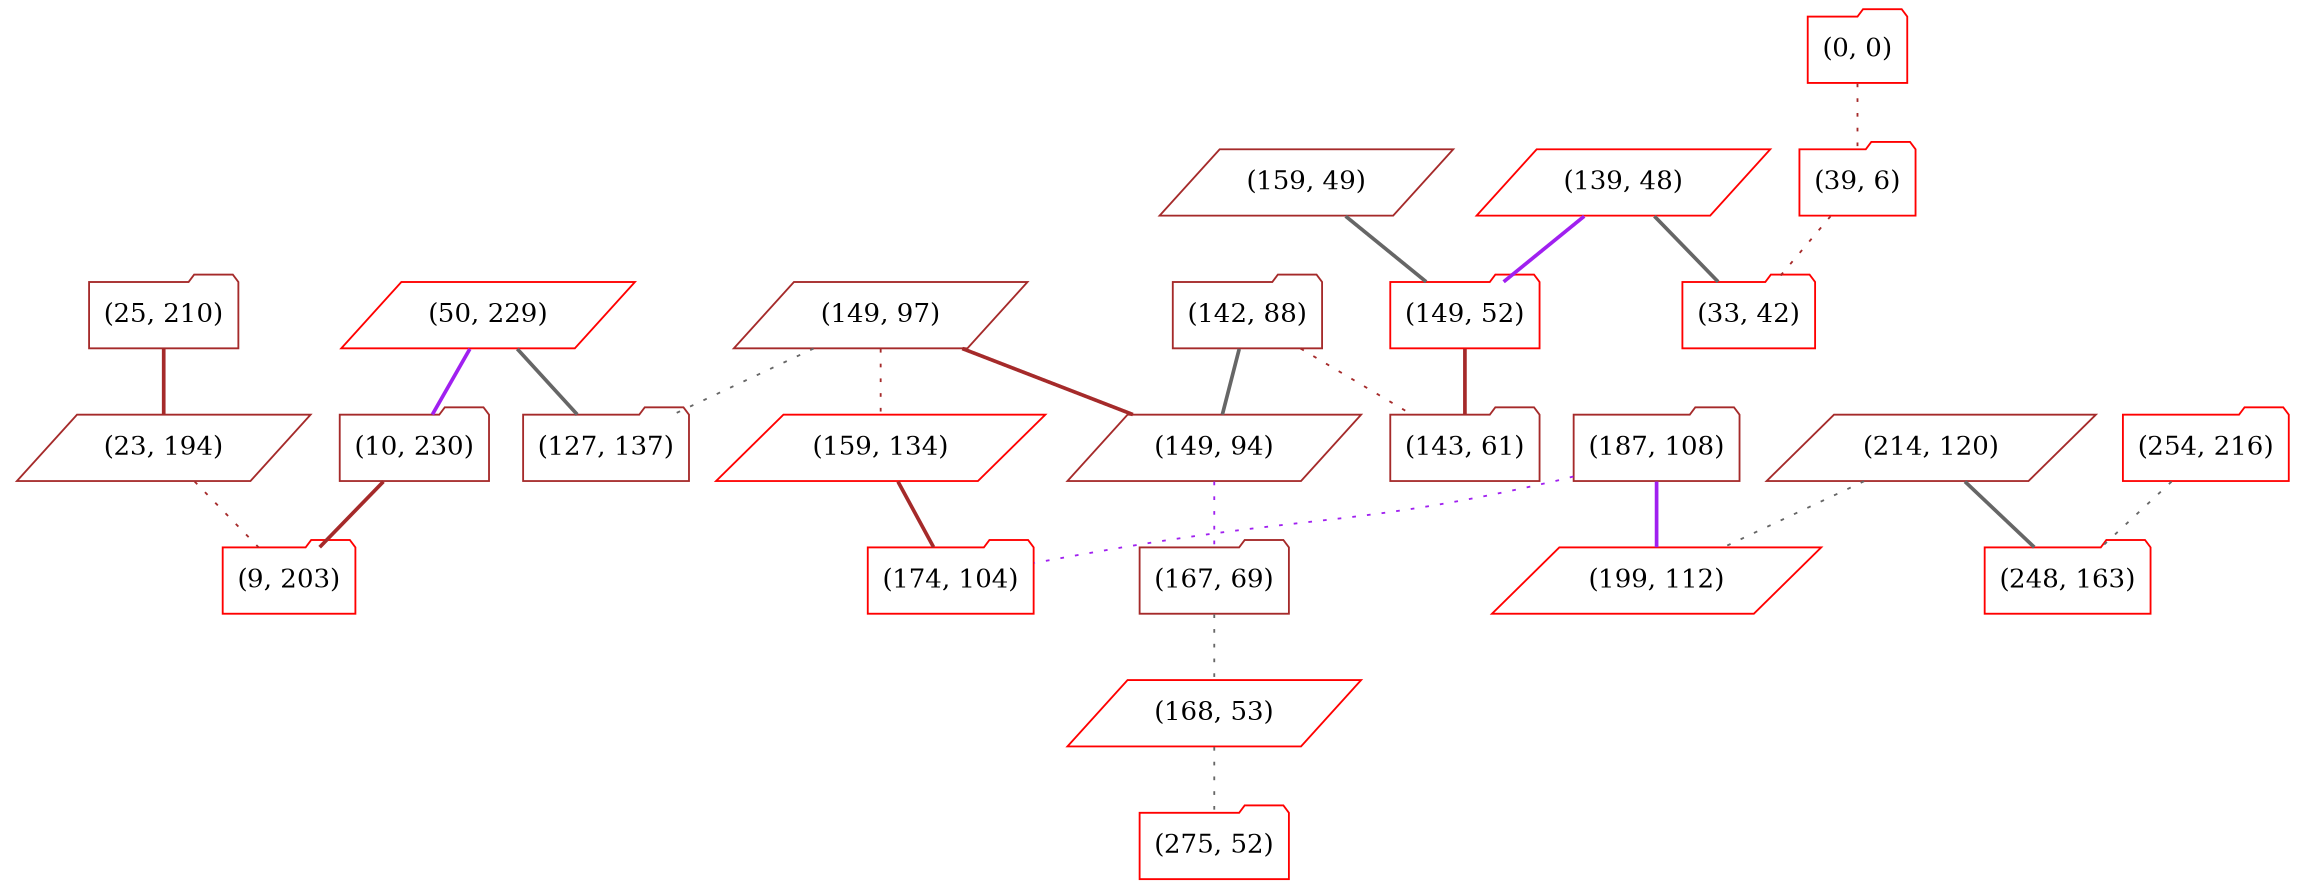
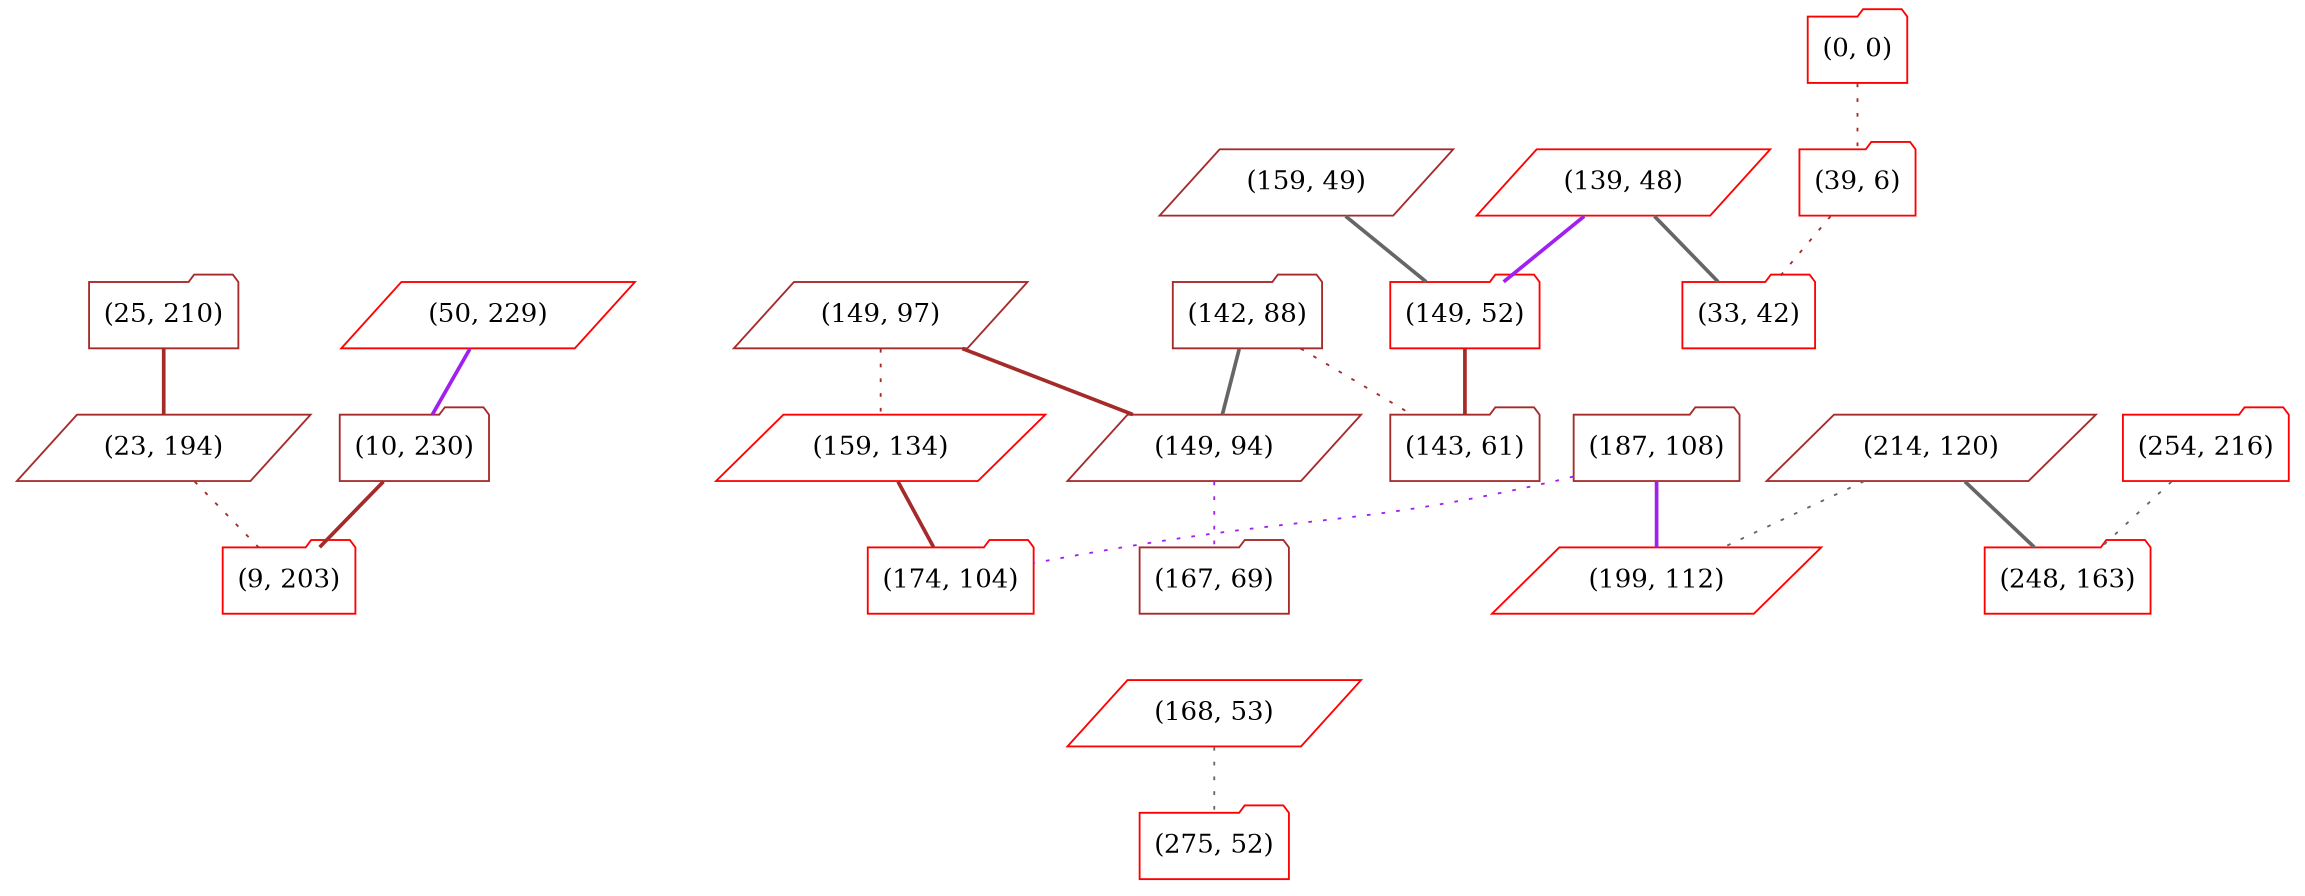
node "(127, 137)": removed
edge "(167, 69)" -- "(168, 53)": removed
